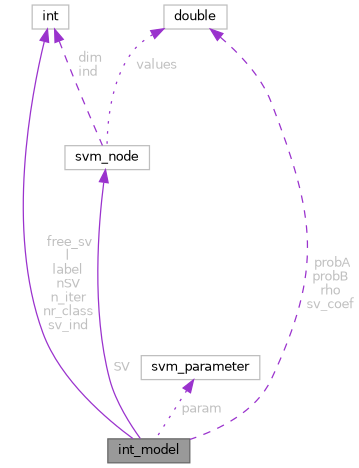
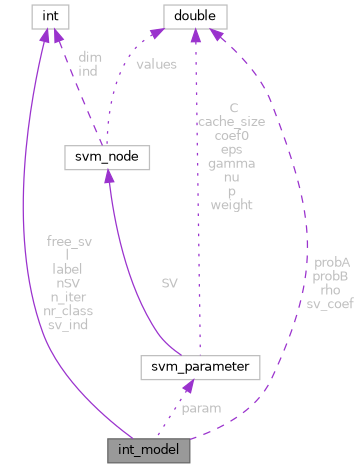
edge "svm_parameter" -> "double": added, label "C cache_size coef0 eps gamma nu p weight"
edge "int_model" -> "svm_node": now "svm_parameter" -> "svm_node"
